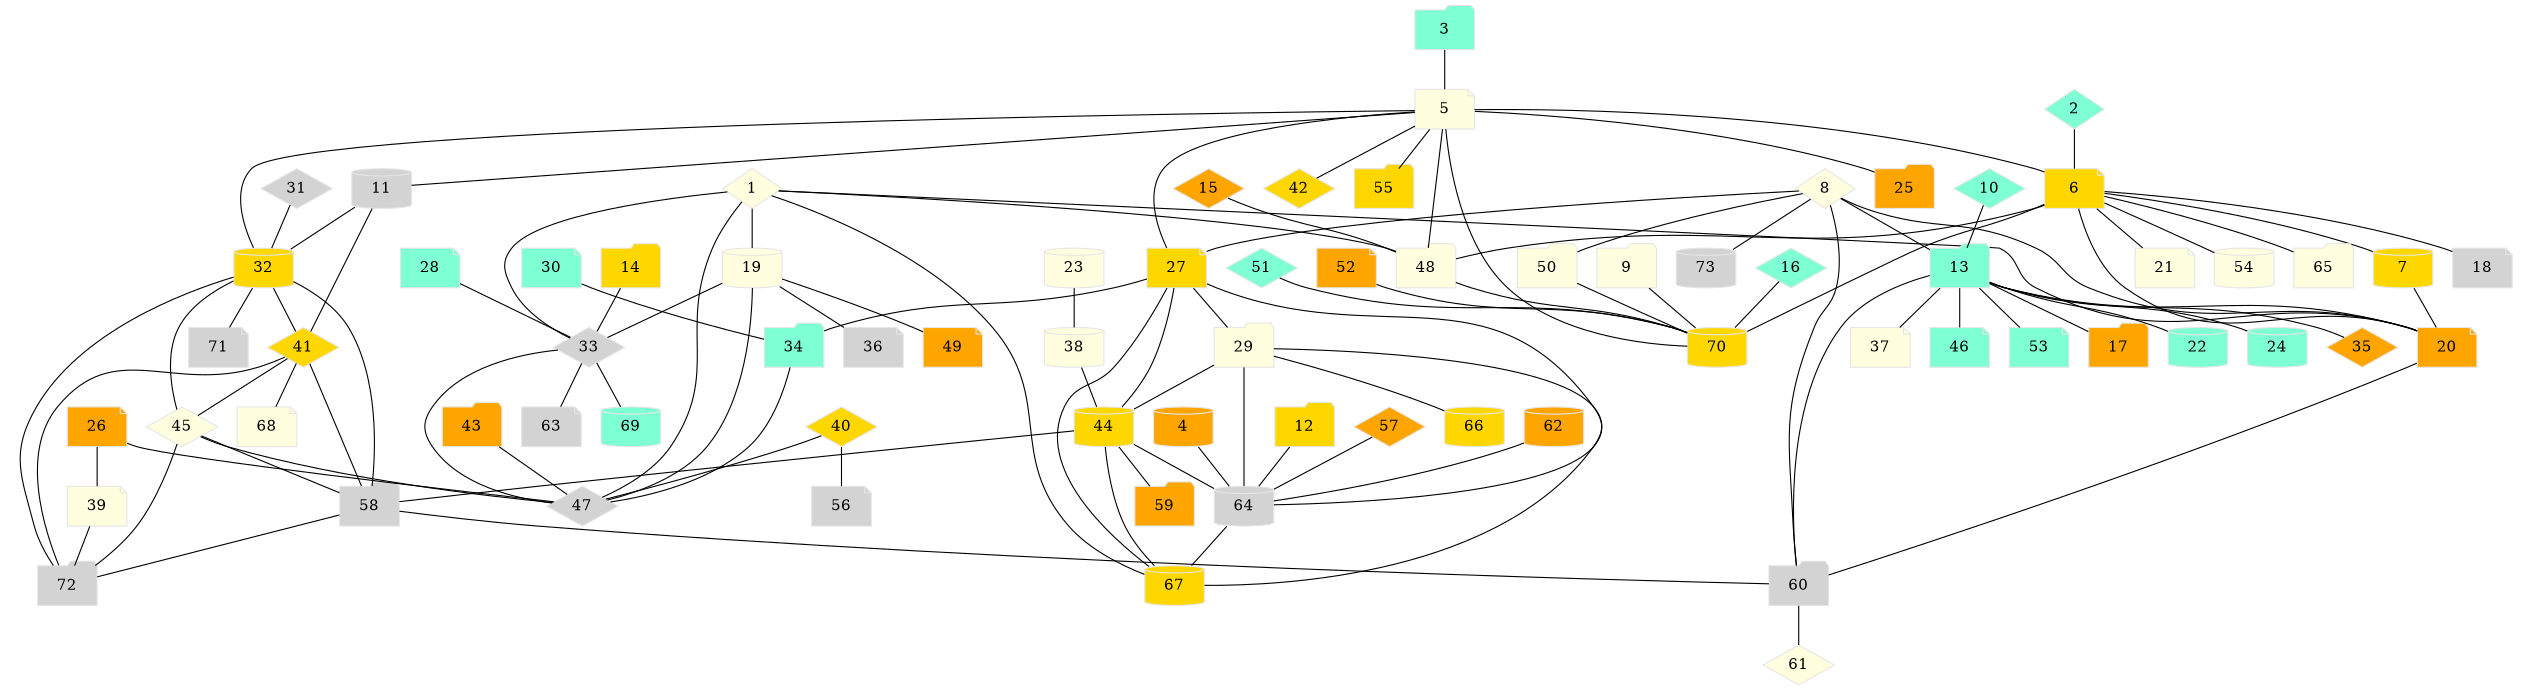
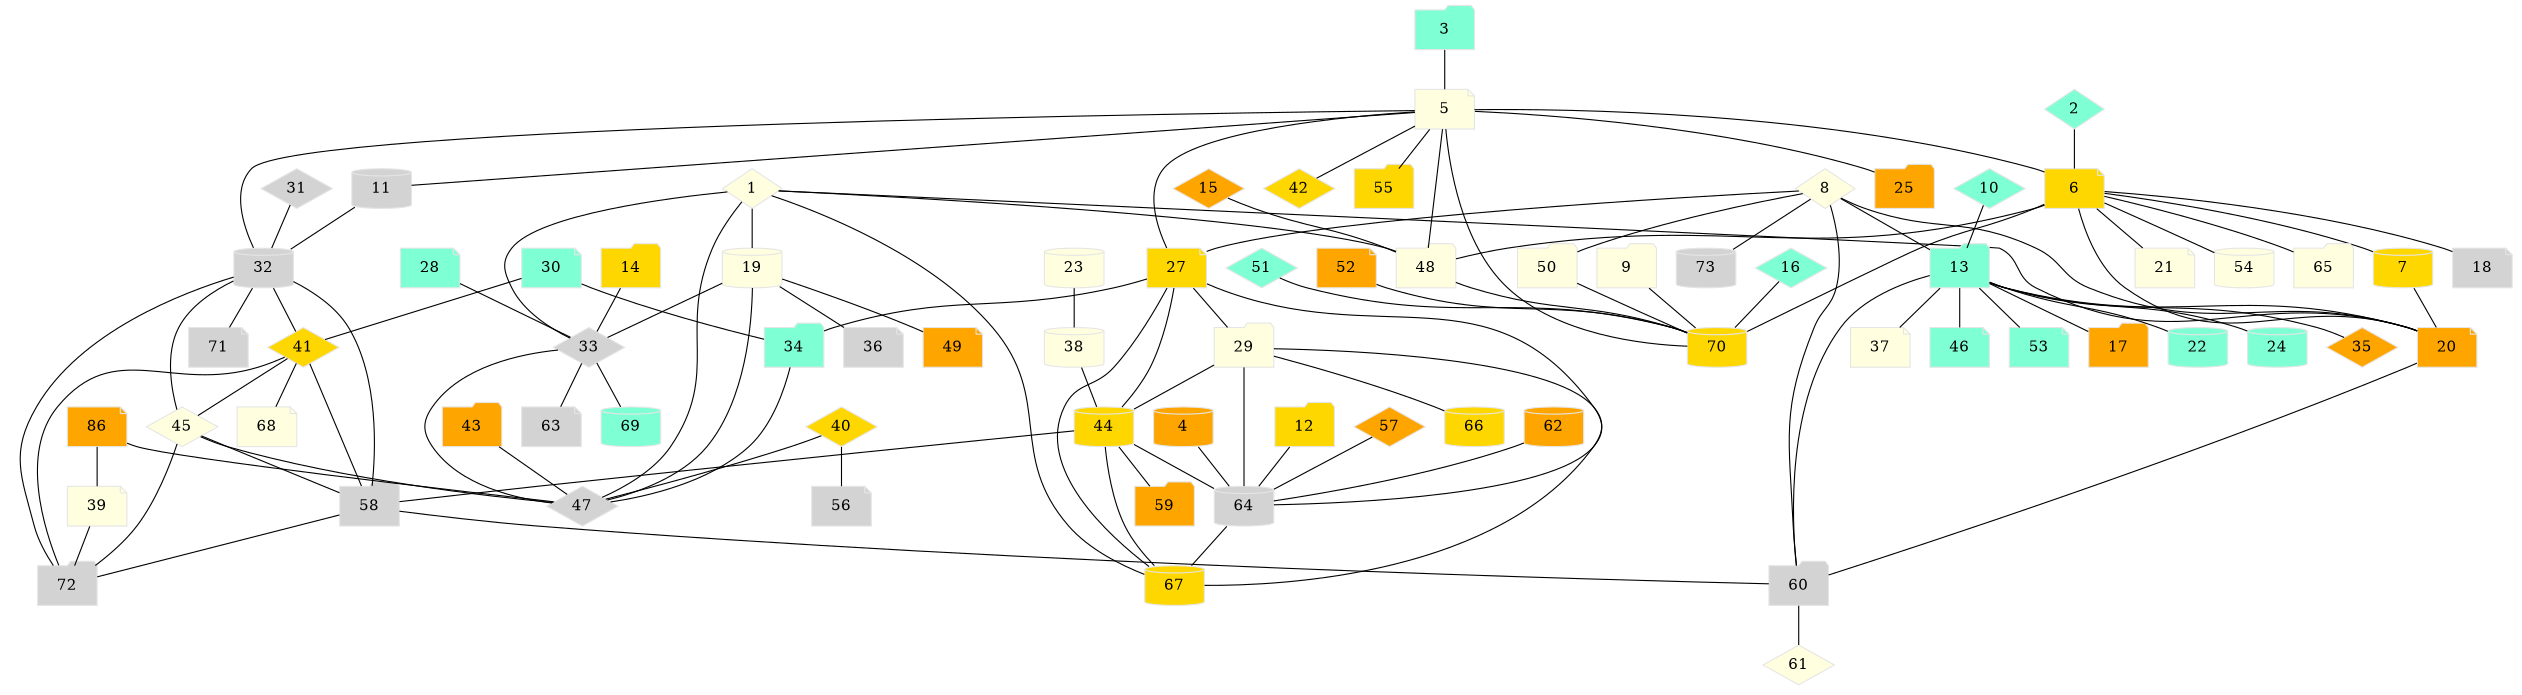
node "32": fillcolor gold -> lightgrey
edge "11" -- "41": now "30" -- "41"
node "26": label "26" -> "86"
